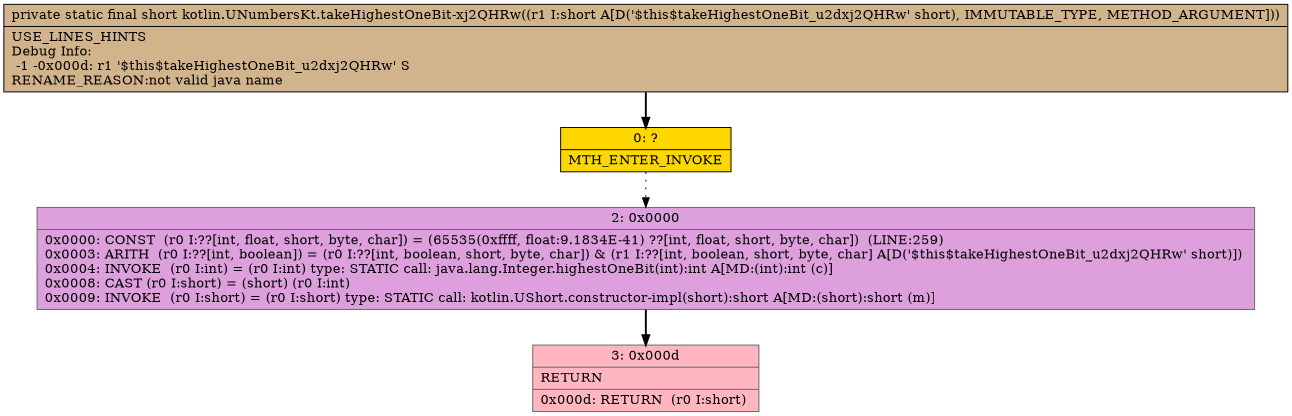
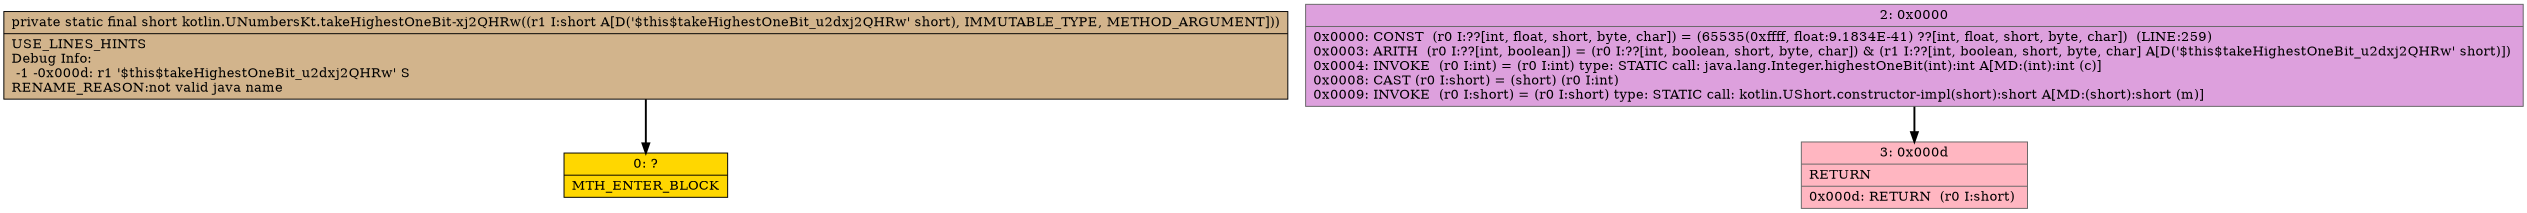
node "0: ?": text "MTH_ENTER_INVOKE" -> "MTH_ENTER_BLOCK"
edge "0: ?" -> "2: 0x0000": removed
